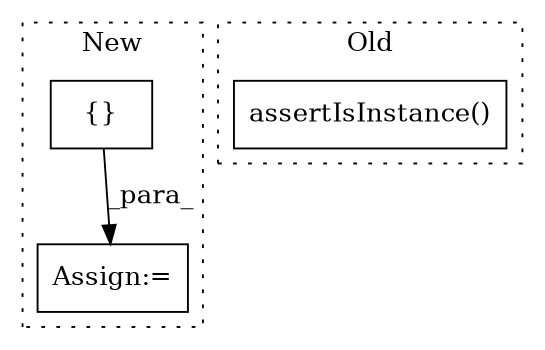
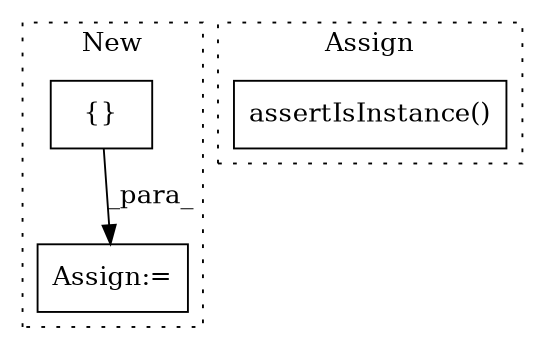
cluster "Old": label "Old" -> "Assign"
